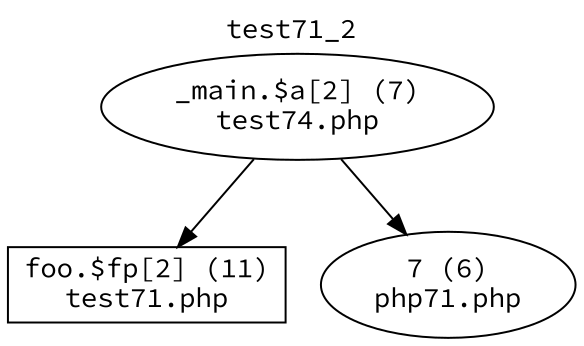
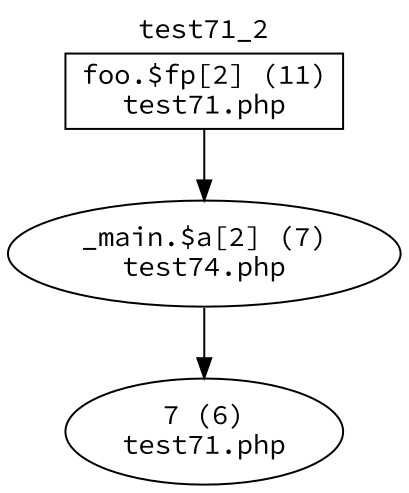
edge "_main.$a[2] (7) test74.php" -> "foo.$fp[2] (11) test71.php": reversed
node "7 (6) php71.php": label "7 (6) php71.php" -> "7 (6) test71.php"
